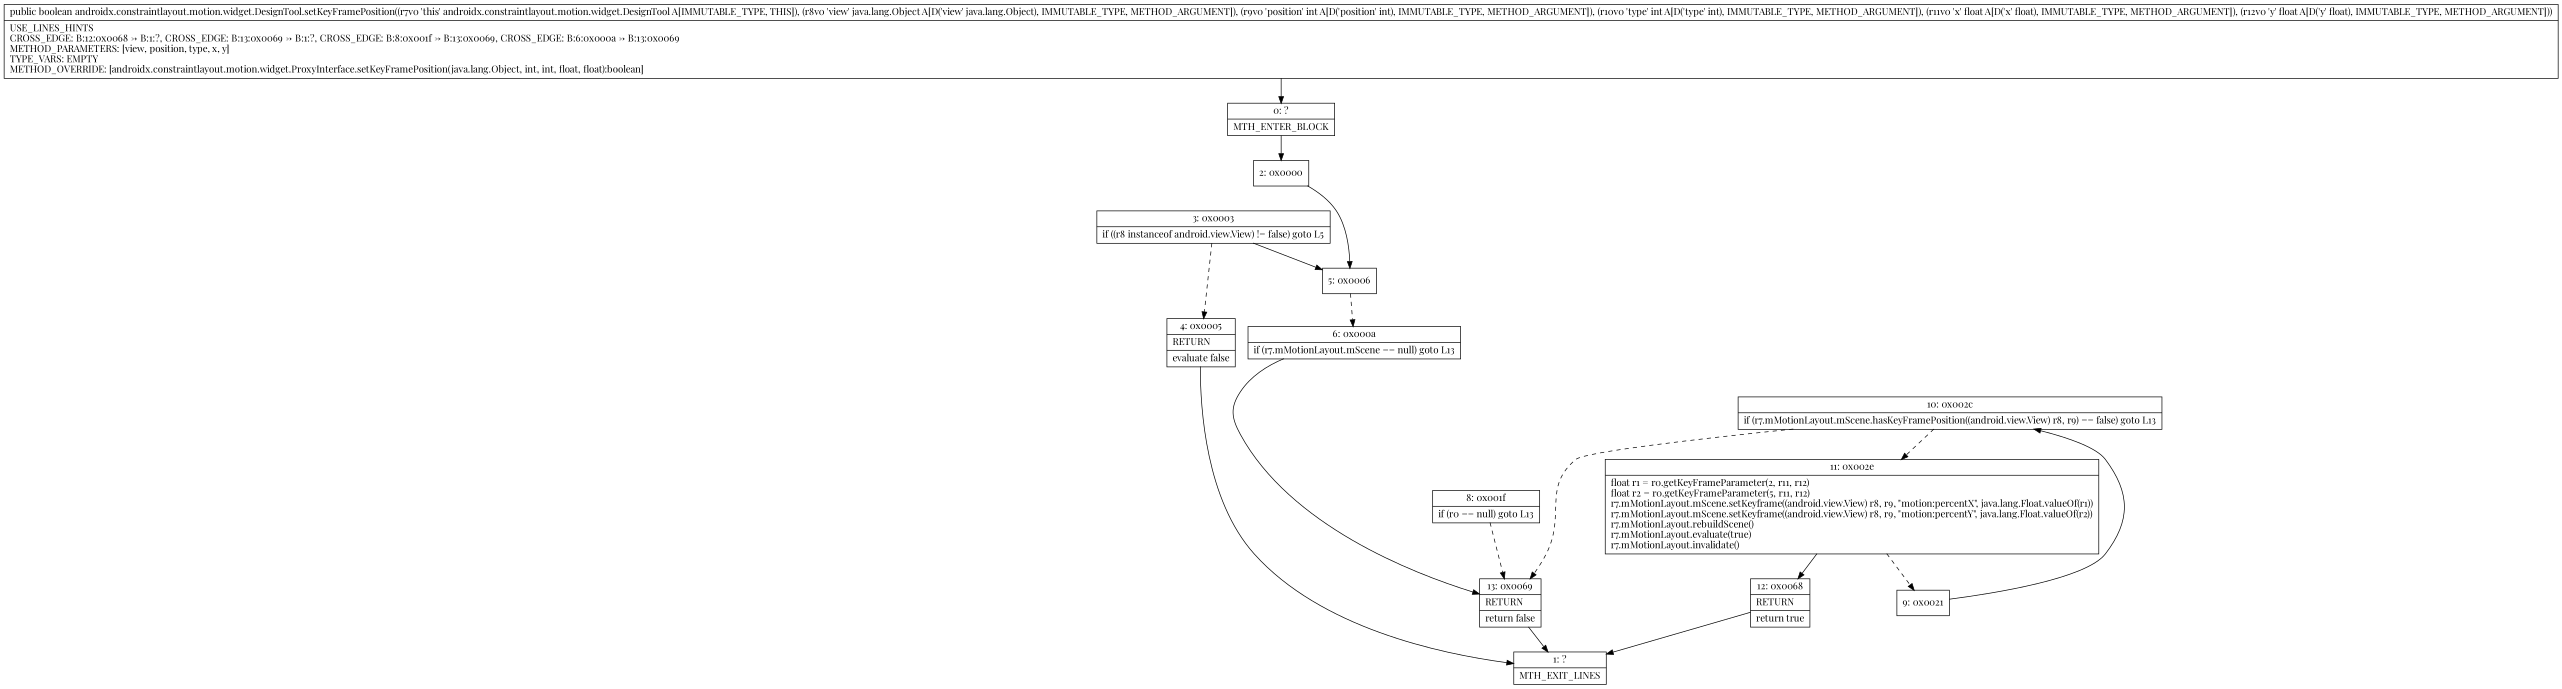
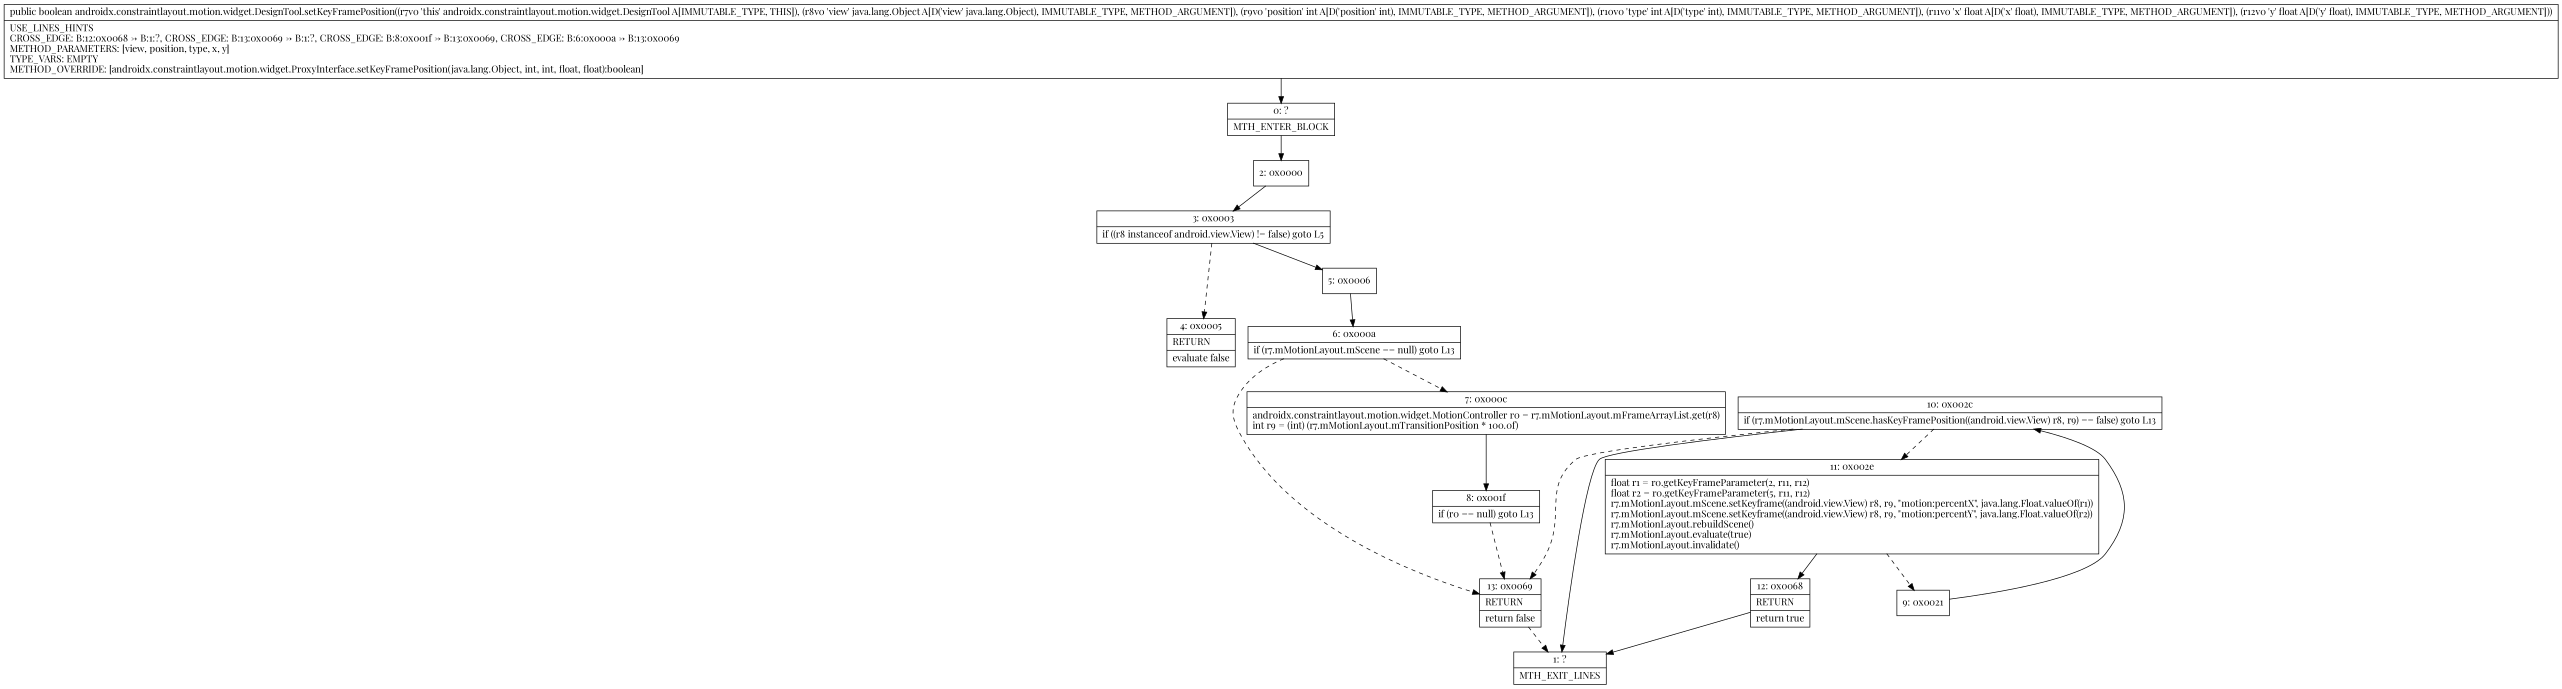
edge "2: 0x0000" -> "5: 0x0006": now "2: 0x0000" -> "3: 0x0003"
edge "5: 0x0006" -> "6: 0x000a": style dashed -> solid
node "7: 0x000c": added
edge "6: 0x000a" -> "13: 0x0069": style solid -> dashed
edge "4: 0x0005" -> "1: ?": now "10: 0x002c" -> "1: ?"
edge "13: 0x0069" -> "1: ?": style solid -> dashed
